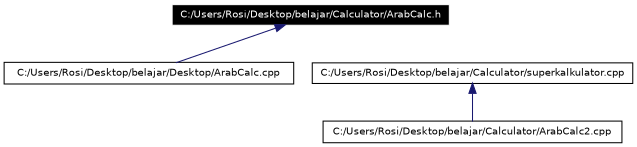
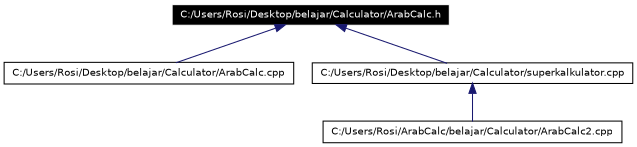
edge "C:/Users/Rosi/Desktop/belajar/Calculator/superkalkulator.cpp" -> "C:/Users/Rosi/Desktop/belajar/Calculator/ArabCalc.h": added
node "C:/Users/Rosi/Desktop/belajar/Desktop/ArabCalc.cpp": label "C:/Users/Rosi/Desktop/belajar/Desktop/ArabCalc.cpp" -> "C:/Users/Rosi/Desktop/belajar/Calculator/ArabCalc.cpp"
node "C:/Users/Rosi/Desktop/belajar/Calculator/ArabCalc2.cpp": label "C:/Users/Rosi/Desktop/belajar/Calculator/ArabCalc2.cpp" -> "C:/Users/Rosi/ArabCalc/belajar/Calculator/ArabCalc2.cpp"
